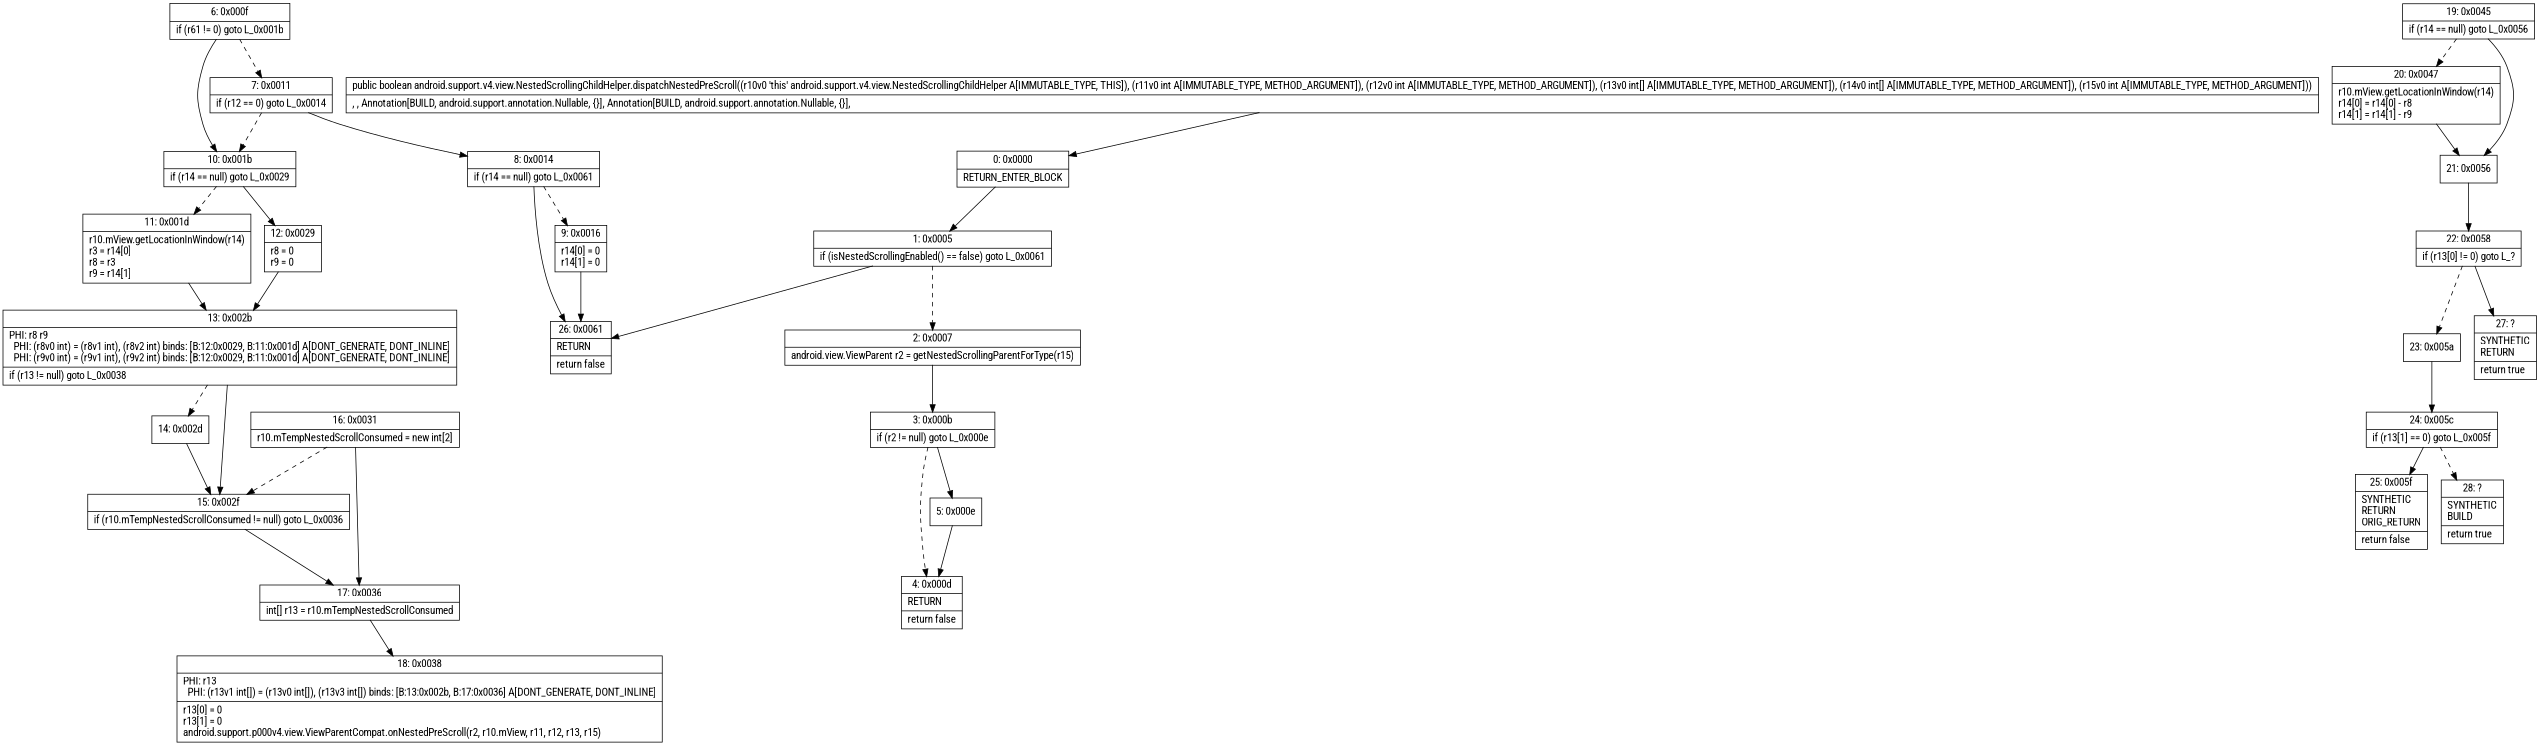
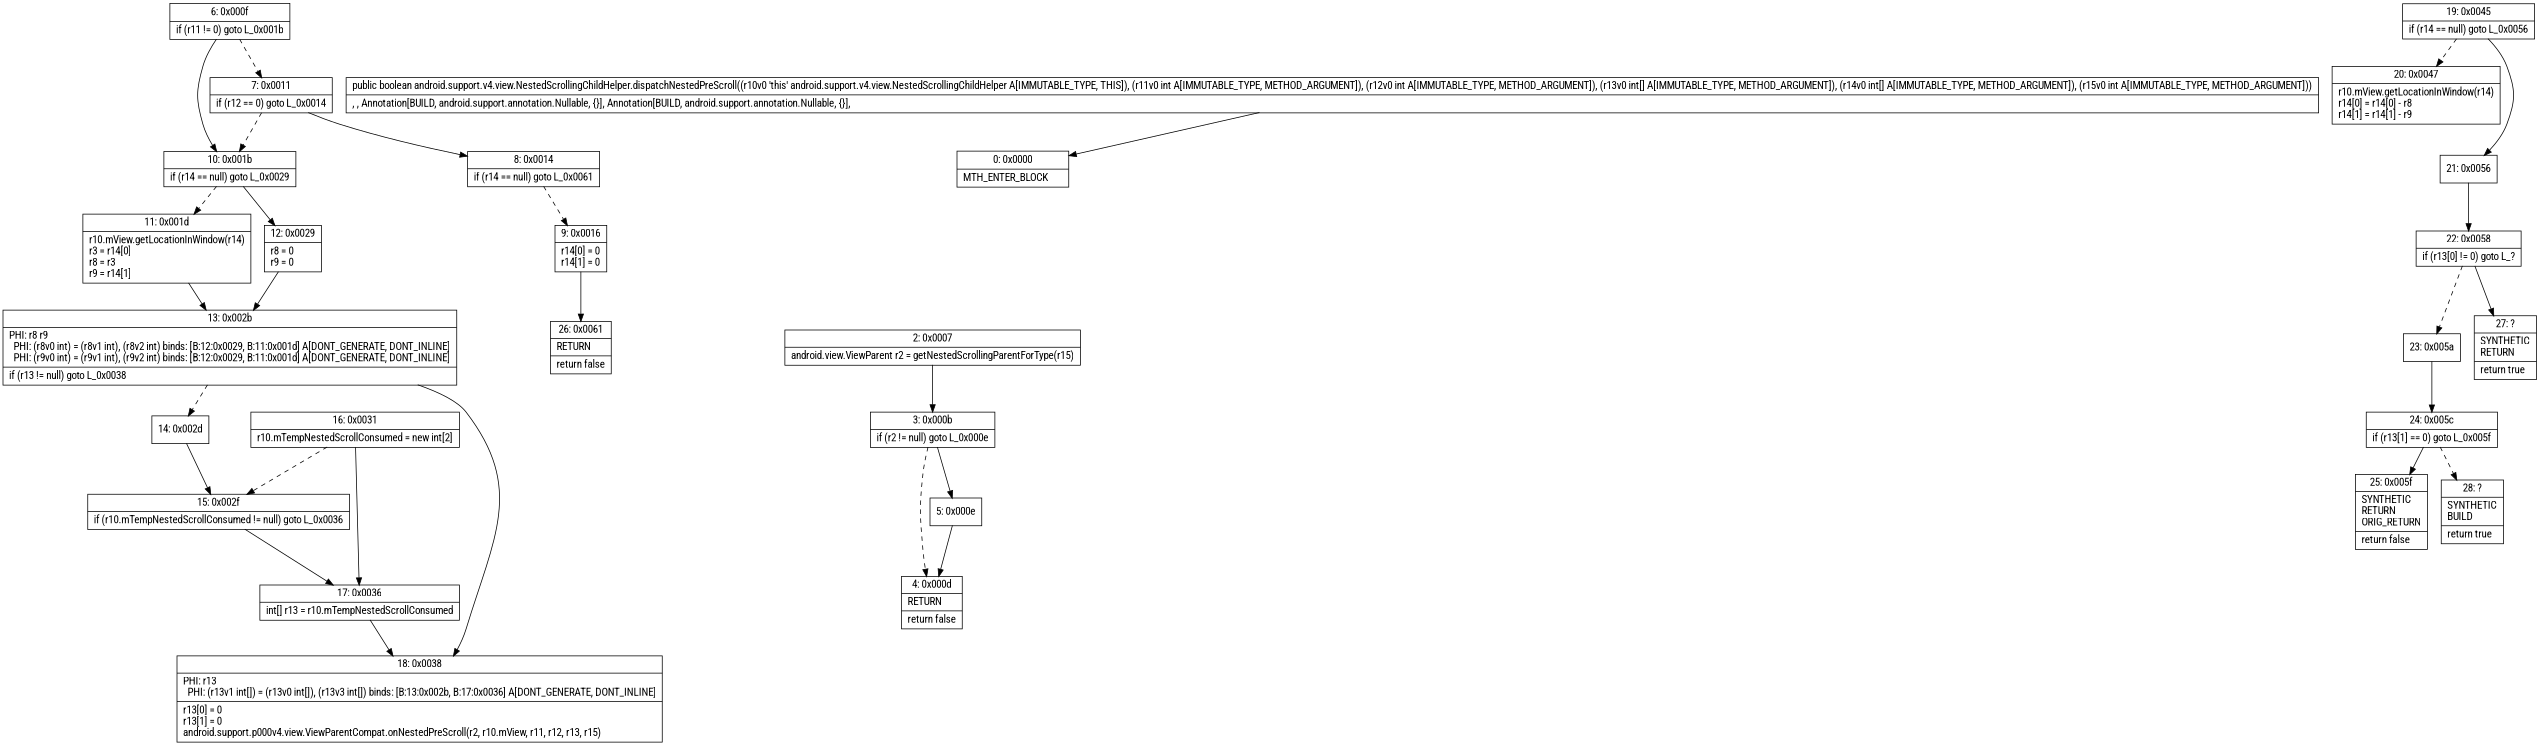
node "6: 0x000f": text "if (r61 != 0) goto L_0x001b" -> "if (r11 != 0) goto L_0x001b"
edge "20: 0x0047" -> "21: 0x0056": removed
node "0: 0x0000": text "RETURN_ENTER_BLOCK" -> "MTH_ENTER_BLOCK"
node "1: 0x0005": removed
edge "8: 0x0014" -> "26: 0x0061": removed
edge "13: 0x002b" -> "15: 0x002f": now "13: 0x002b" -> "18: 0x0038"
